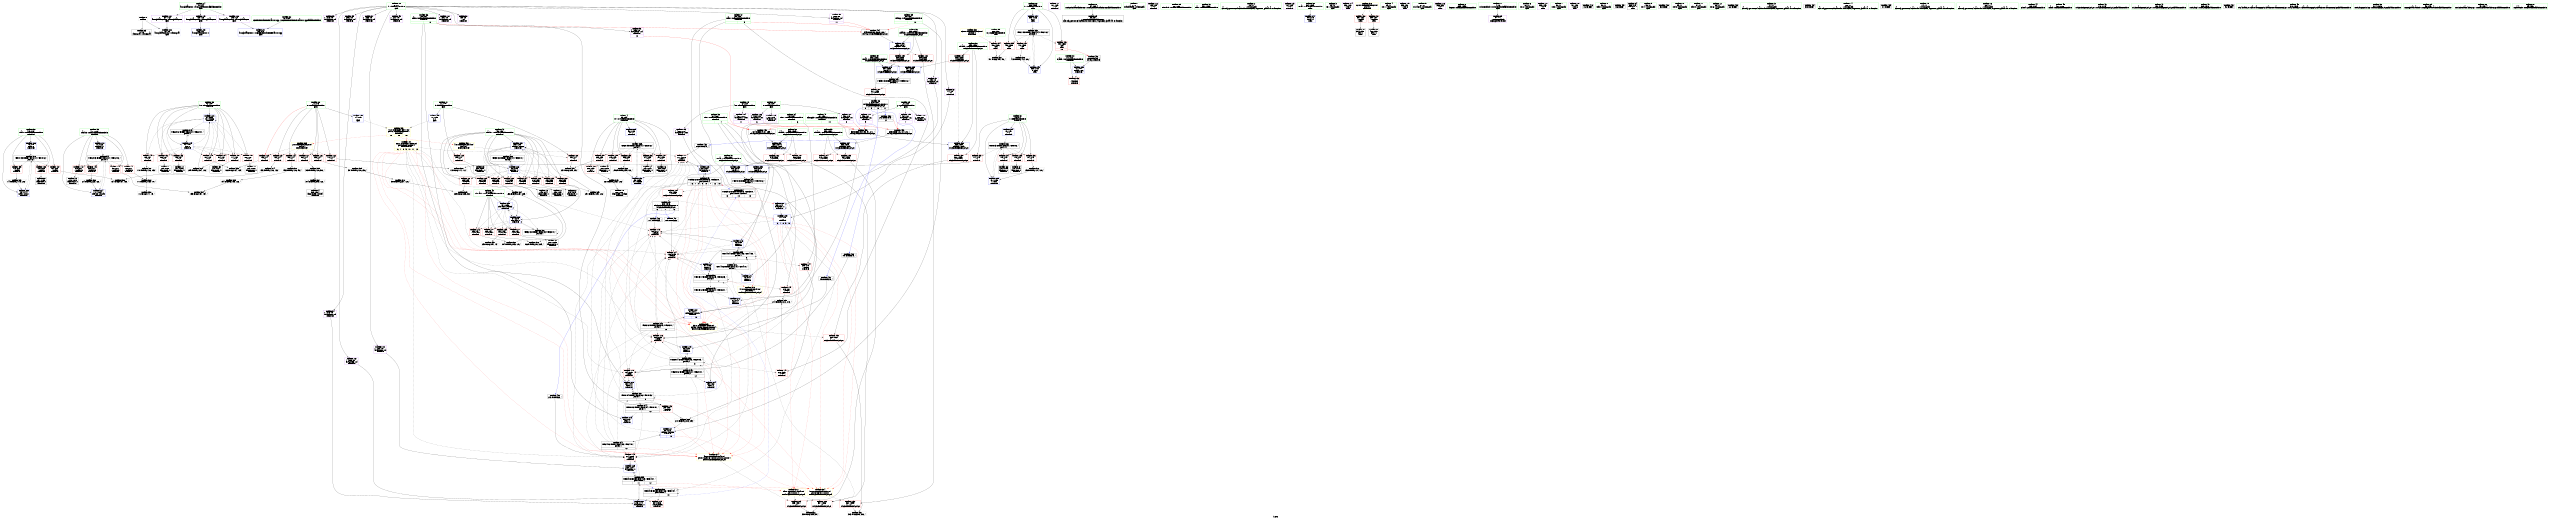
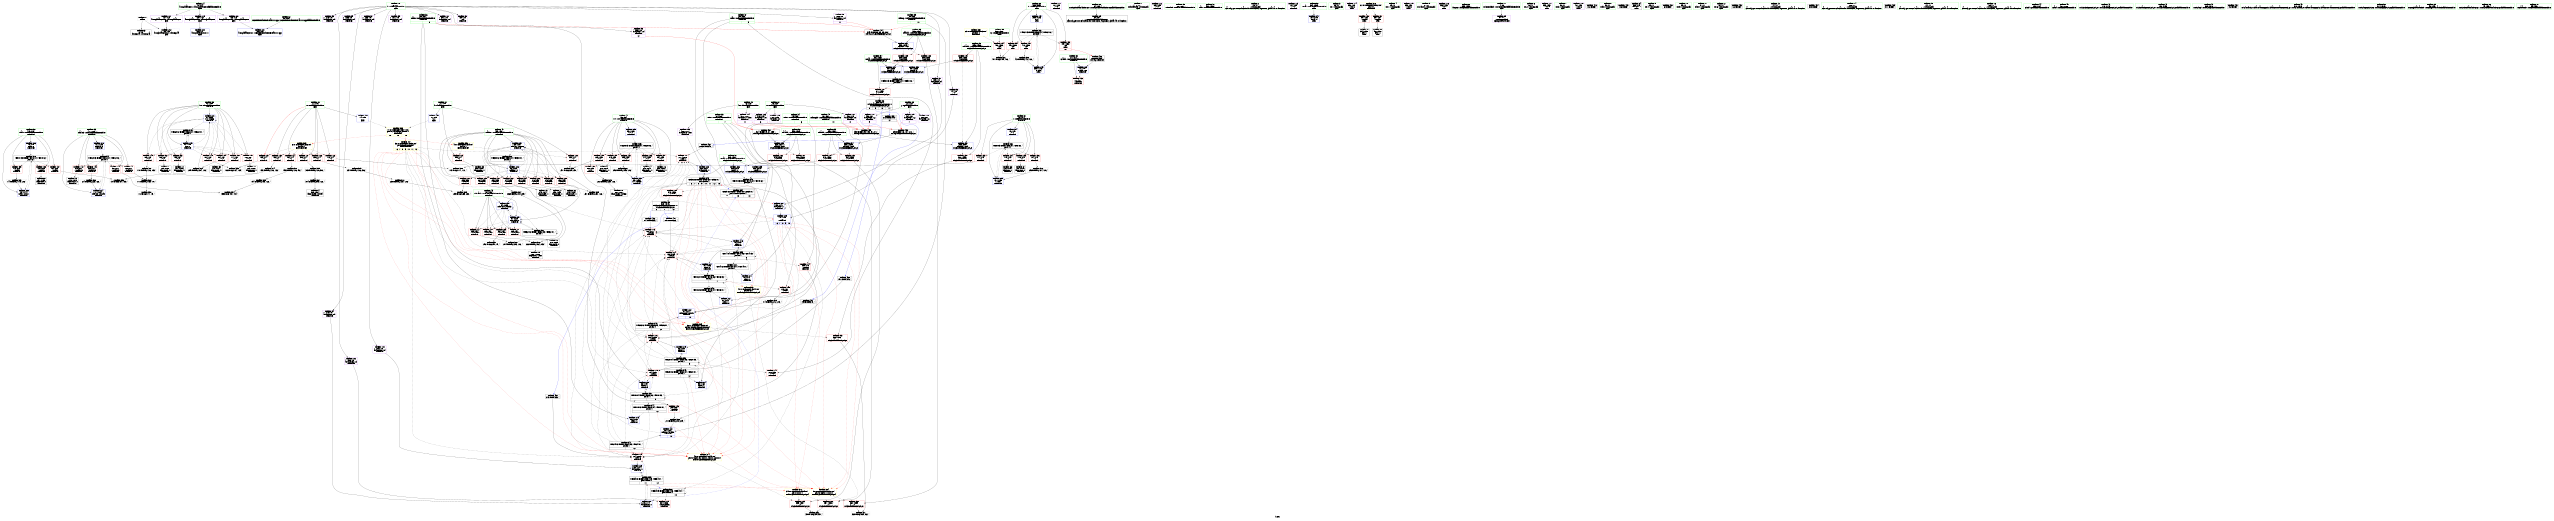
node "NodeID: 79": added
